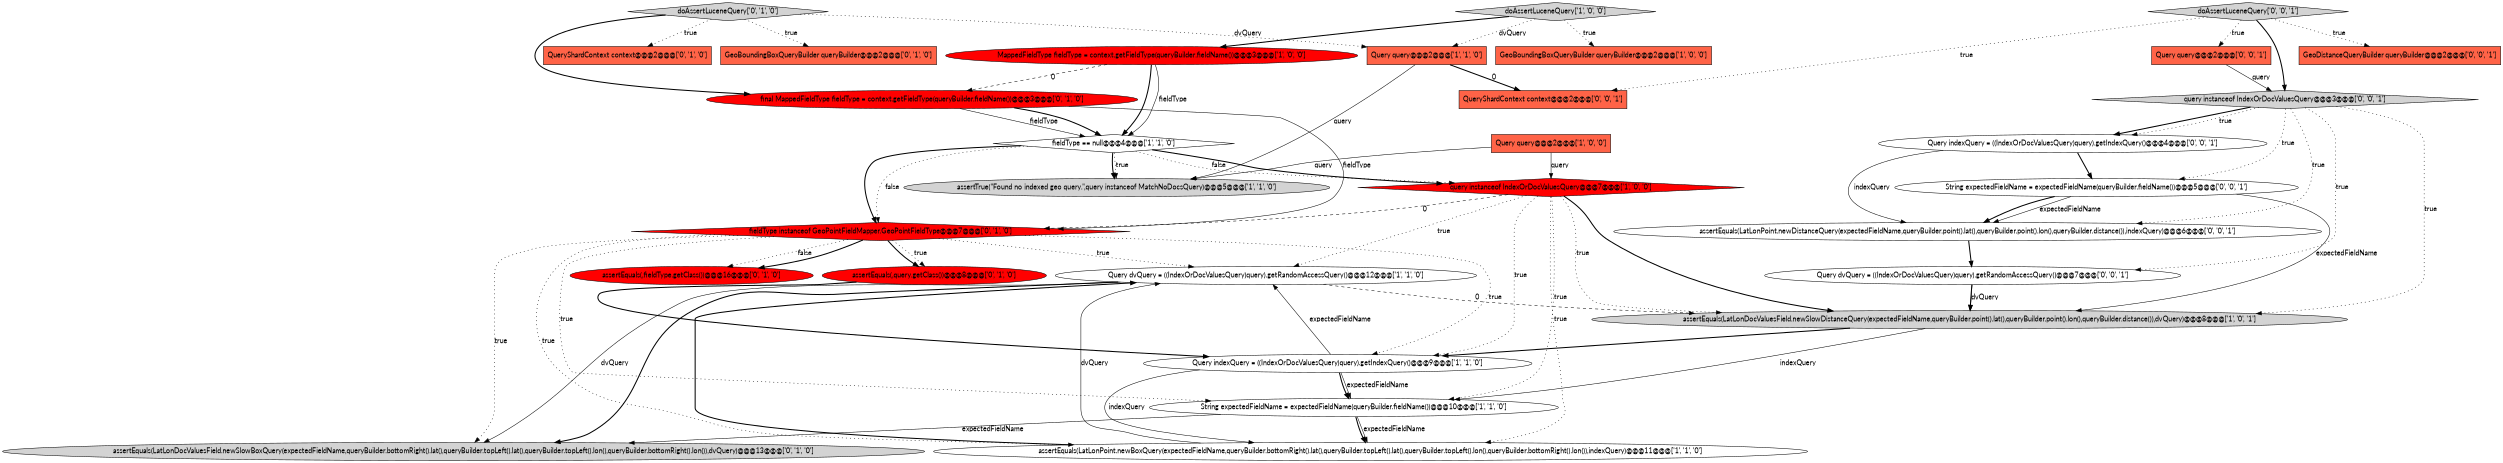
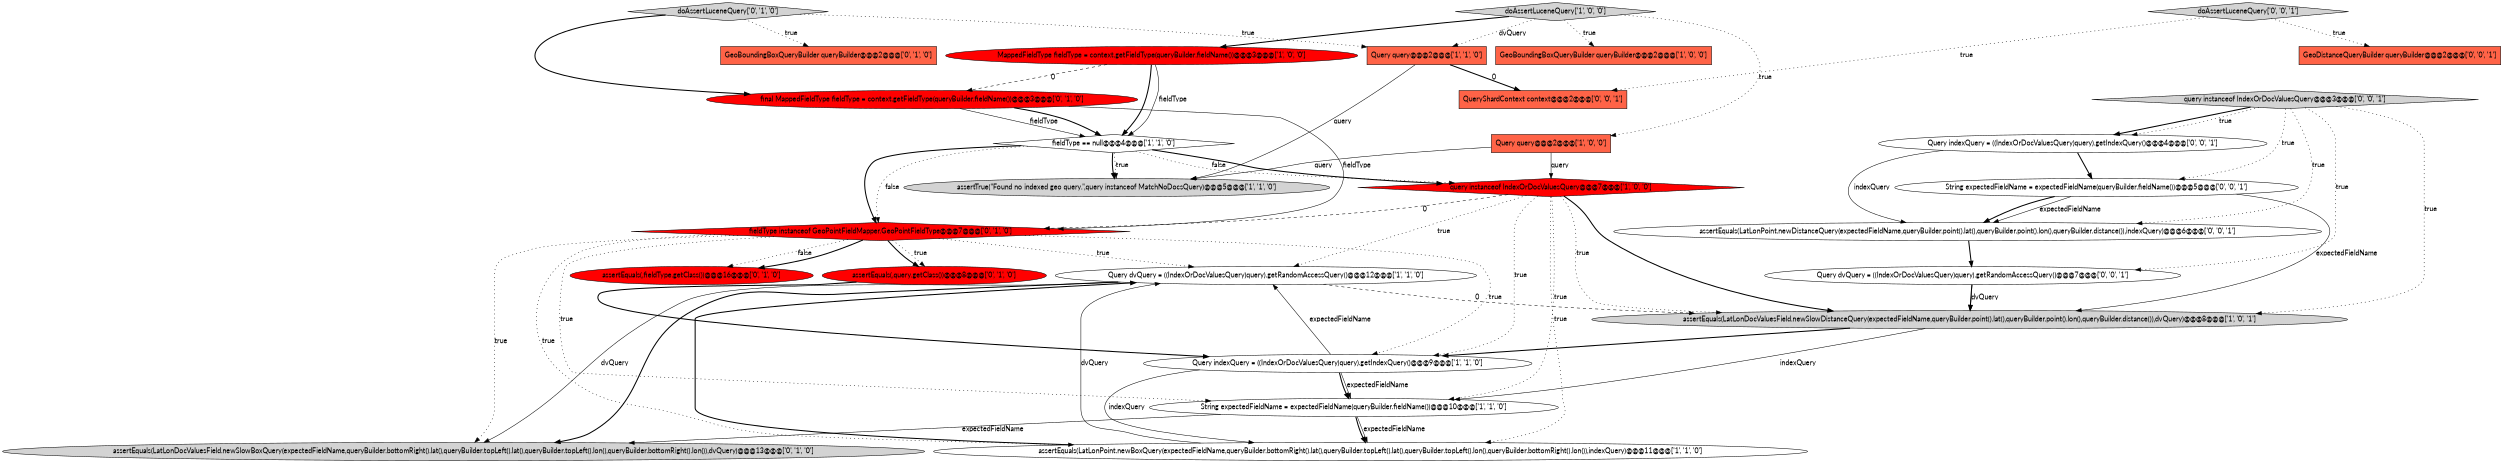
edge "doAssertLuceneQuery['0', '1', '0']" -> "Query query@@@2@@@['1', '1', '0']": label "dvQuery" -> "true"
edge "doAssertLuceneQuery['0', '0', '1']" -> "query instanceof IndexOrDocValuesQuery@@@3@@@['0', '0', '1']": removed
node "QueryShardContext context@@@2@@@['0', '1', '0']": removed
node "Query query@@@2@@@['0', '0', '1']": removed
edge "doAssertLuceneQuery['1', '0', '0']" -> "Query query@@@2@@@['1', '0', '0']": added, label "true"
